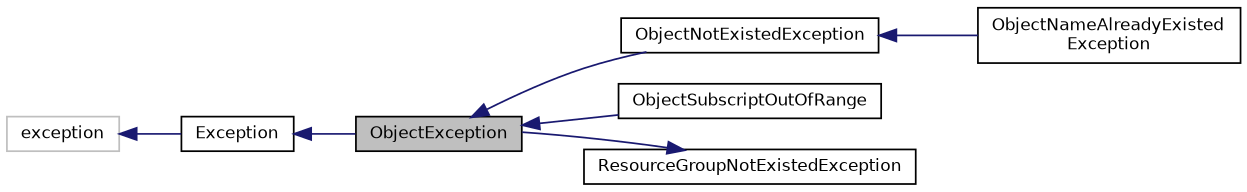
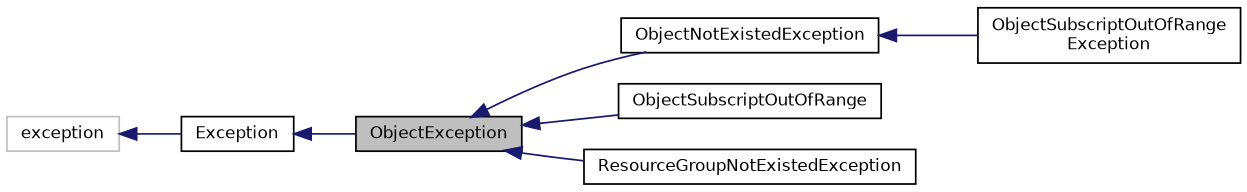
node "ObjectNameAlreadyExisted Exception": label "ObjectNameAlreadyExisted Exception" -> "ObjectSubscriptOutOfRange Exception"
edge "ObjectException" -> "ResourceGroupNotExistedException": reversed
